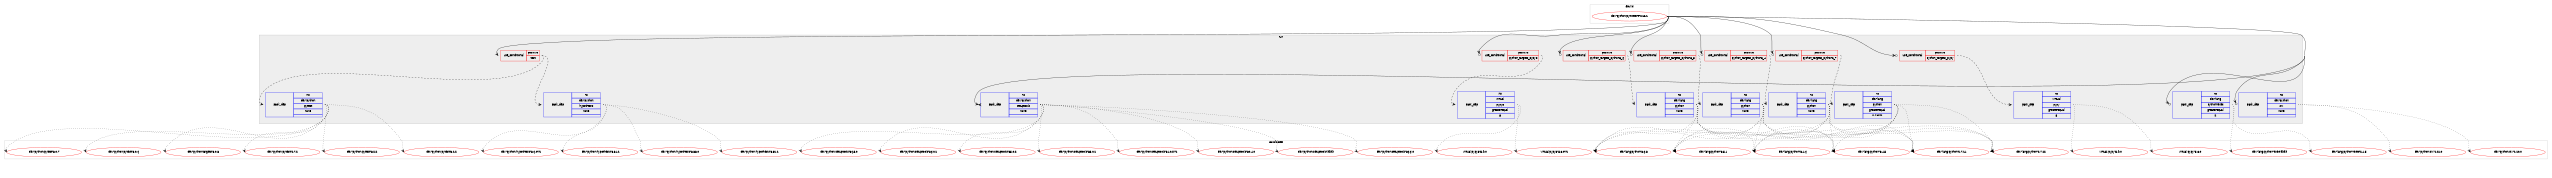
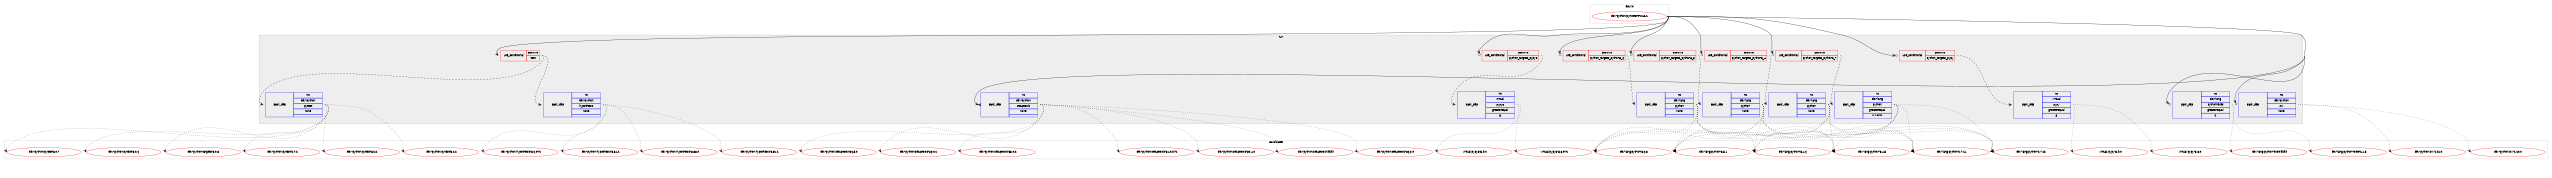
node "dev-python/setuptools-35.0.1": removed
